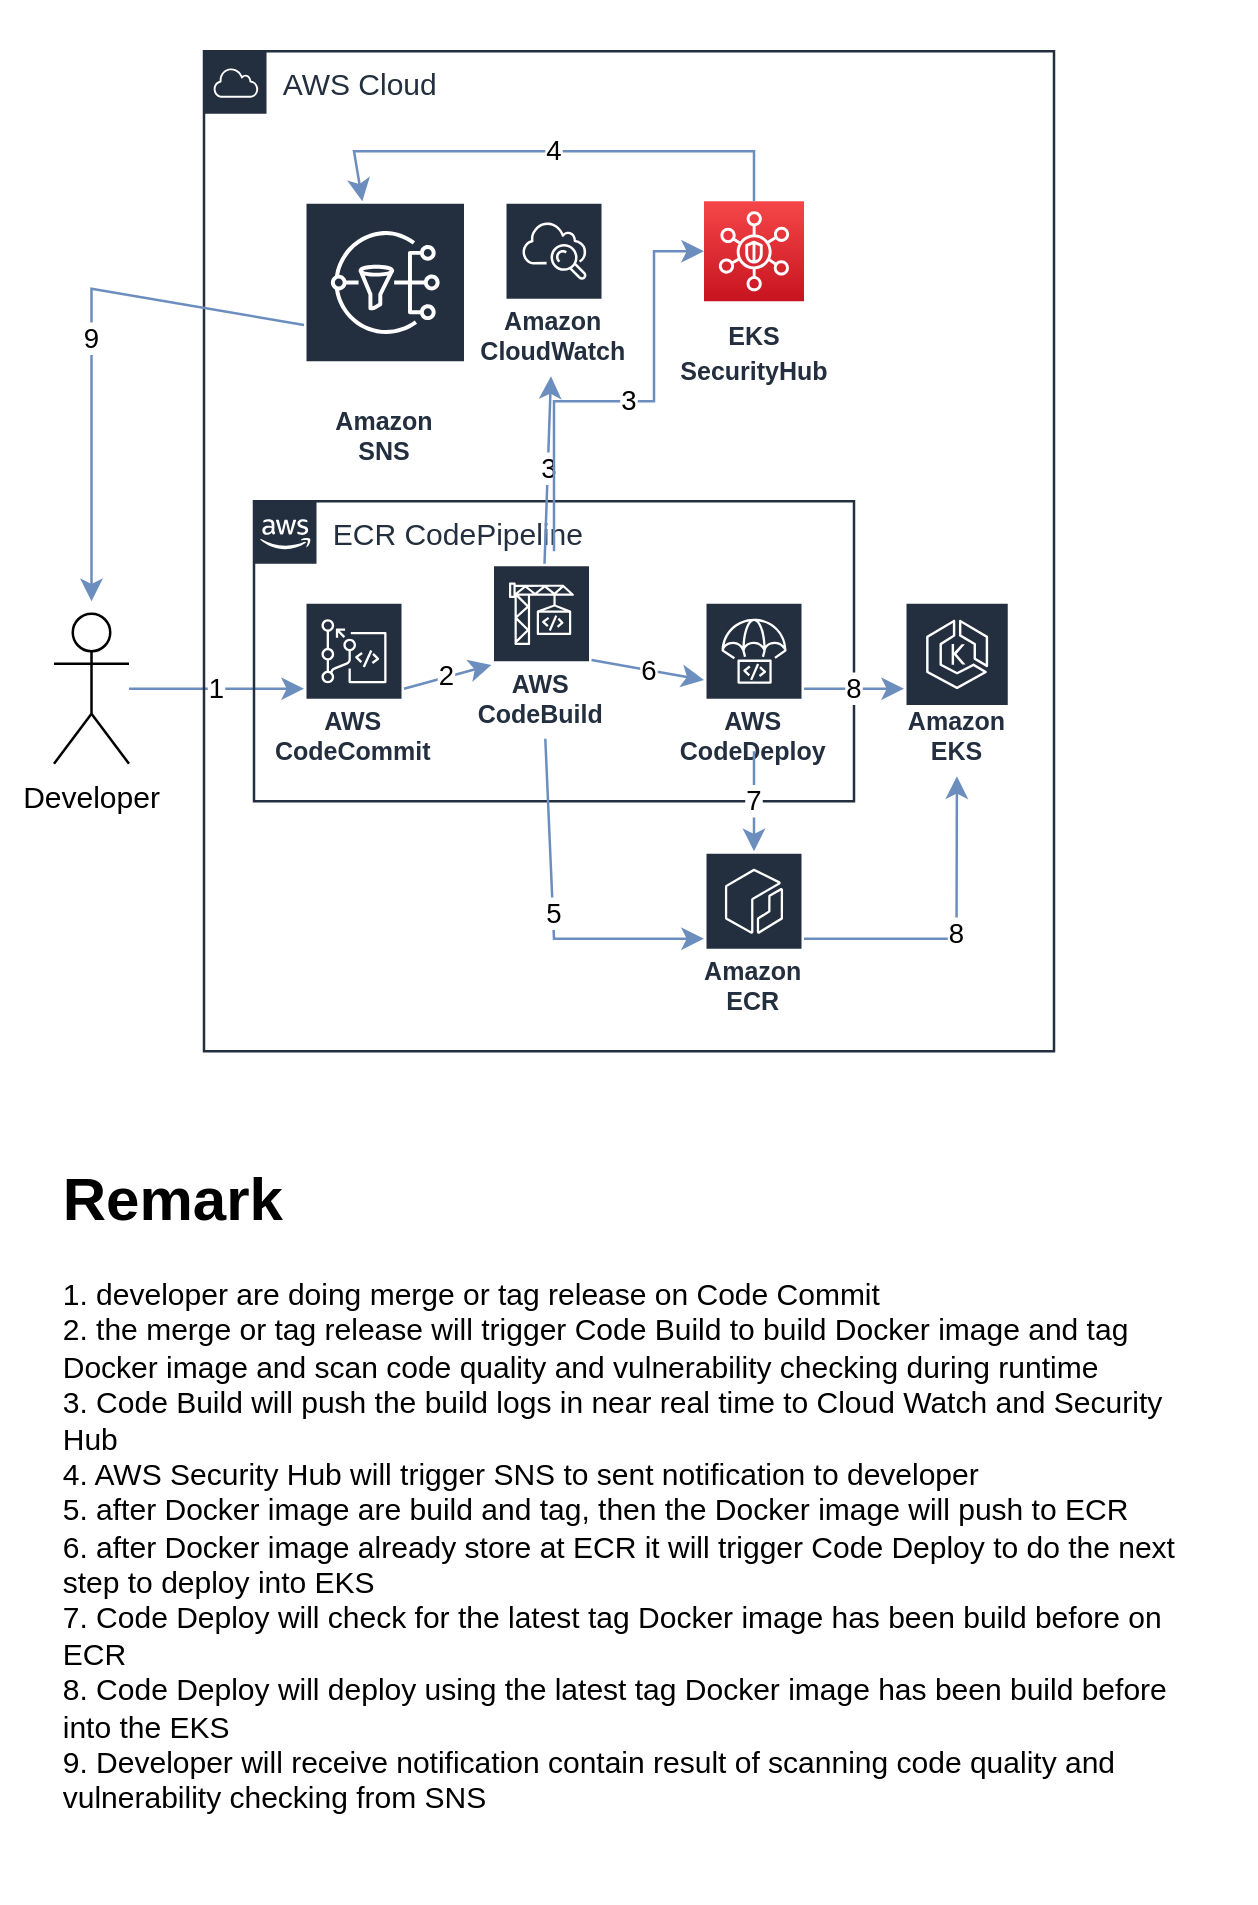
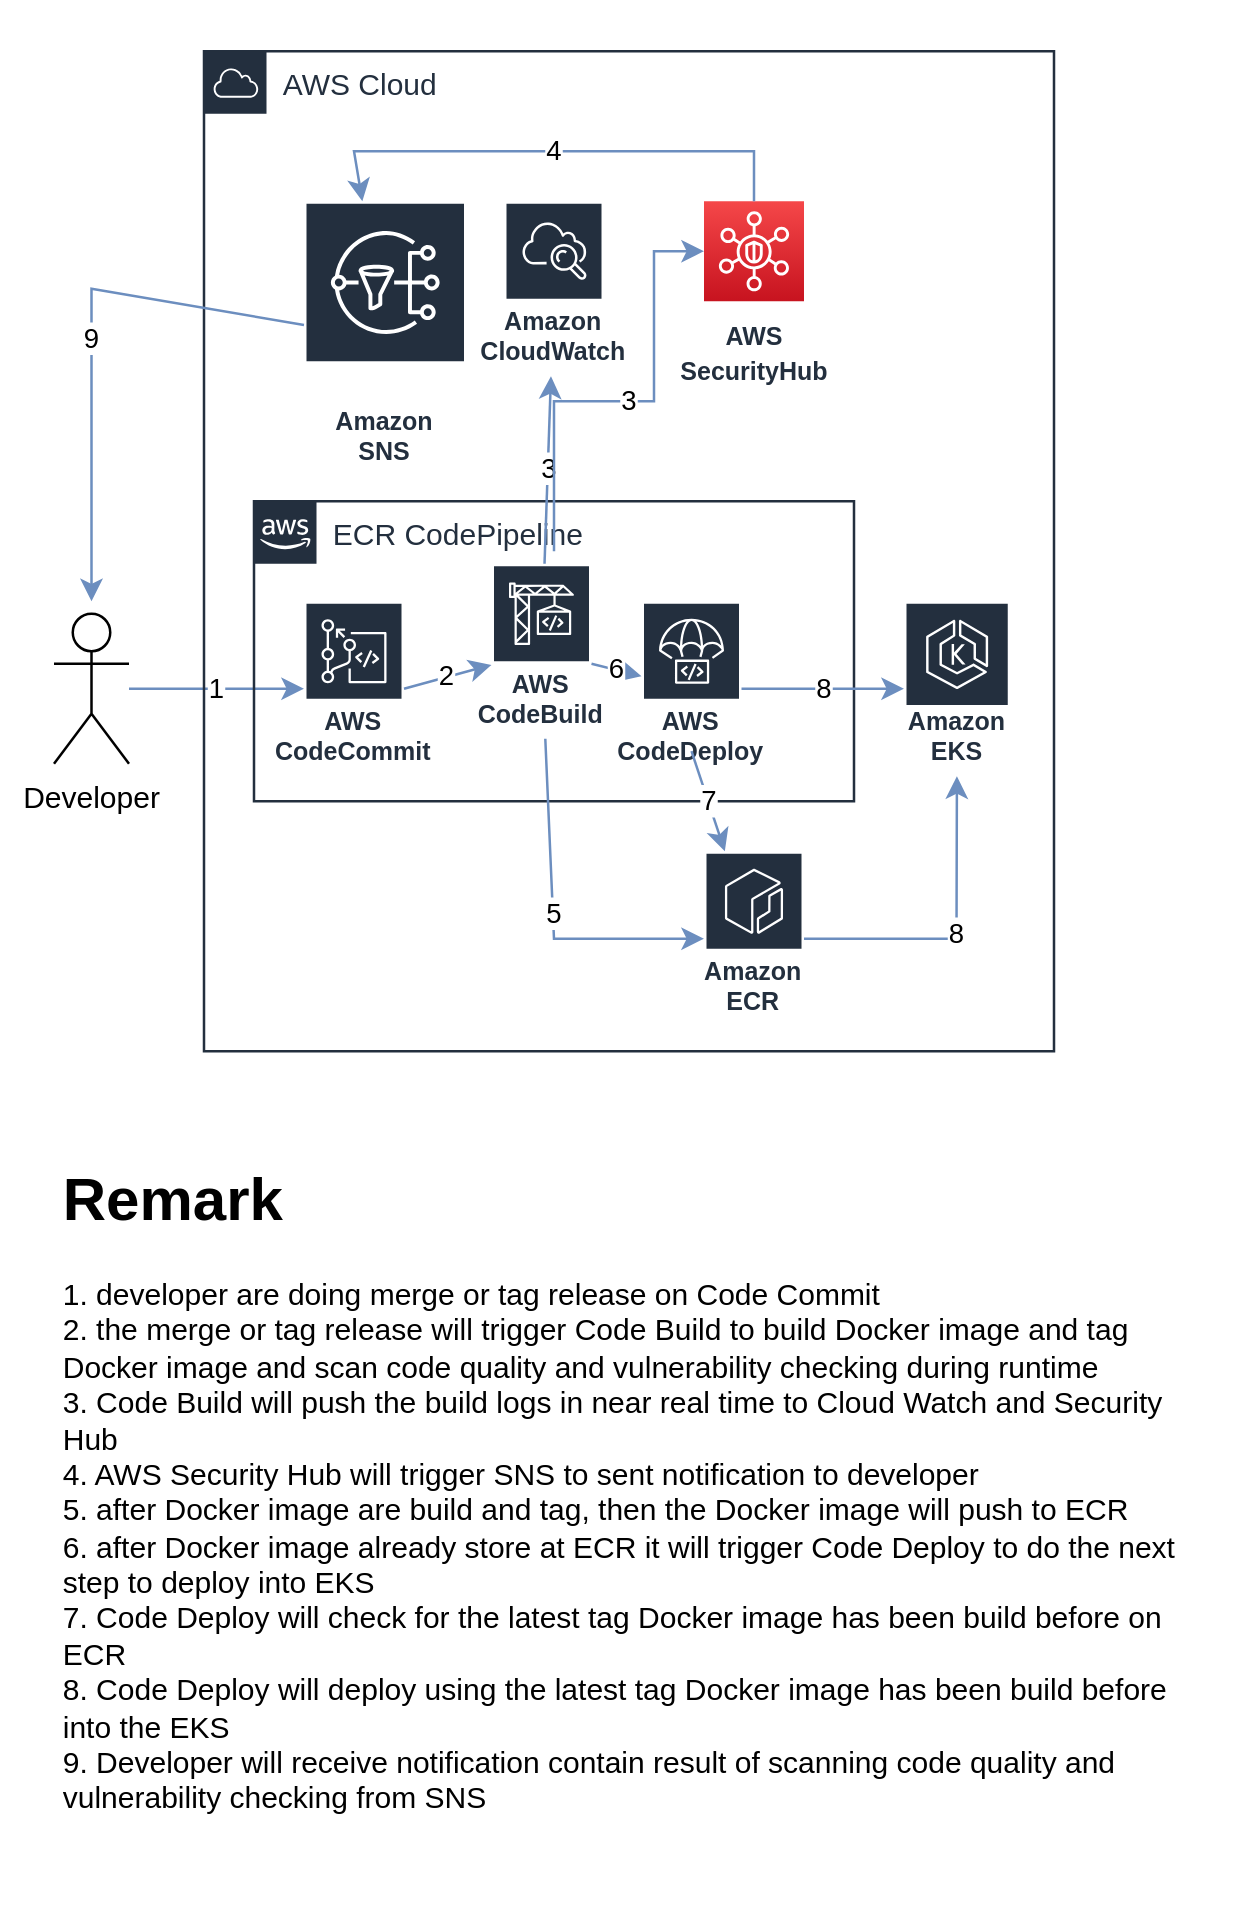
node "EKS SecurityHub": label "EKS SecurityHub" -> "AWS SecurityHub"
node "AWS CodeDeploy": moved (754, 689) -> (691, 689)
